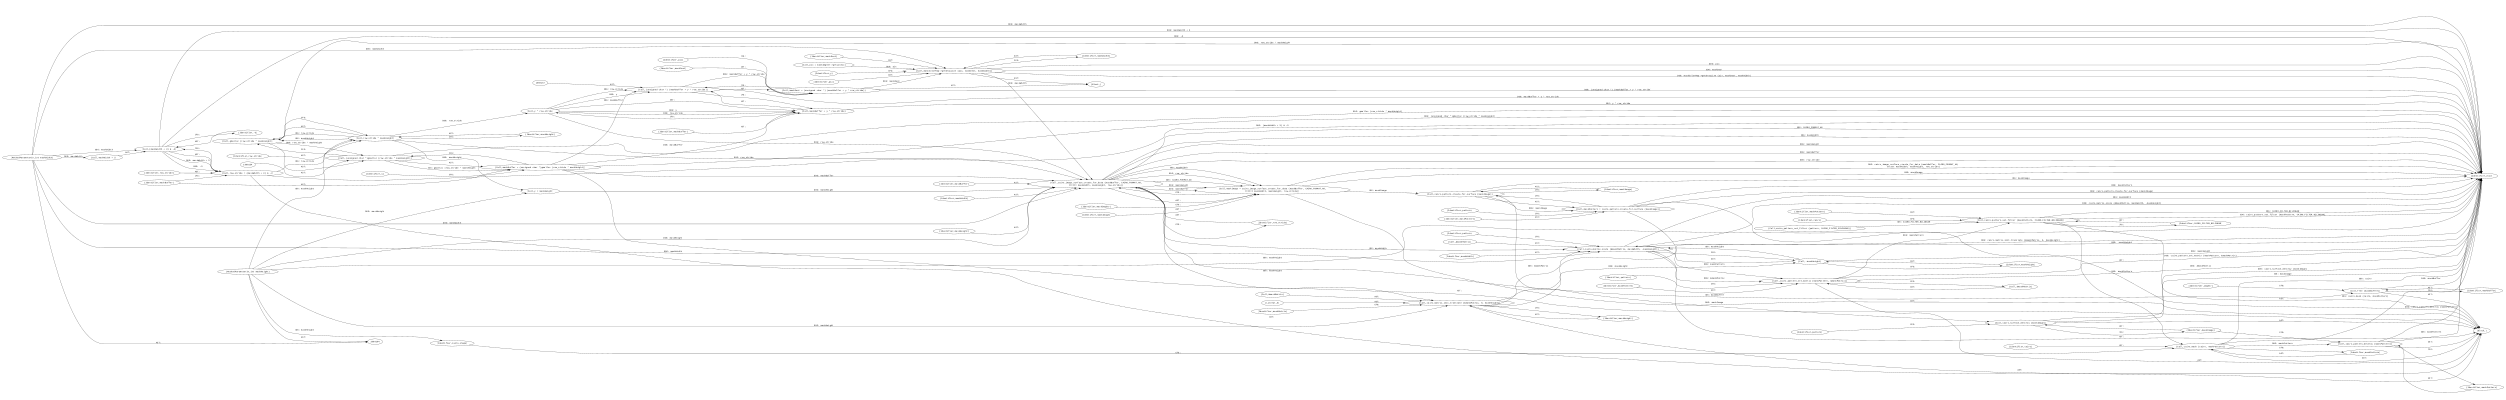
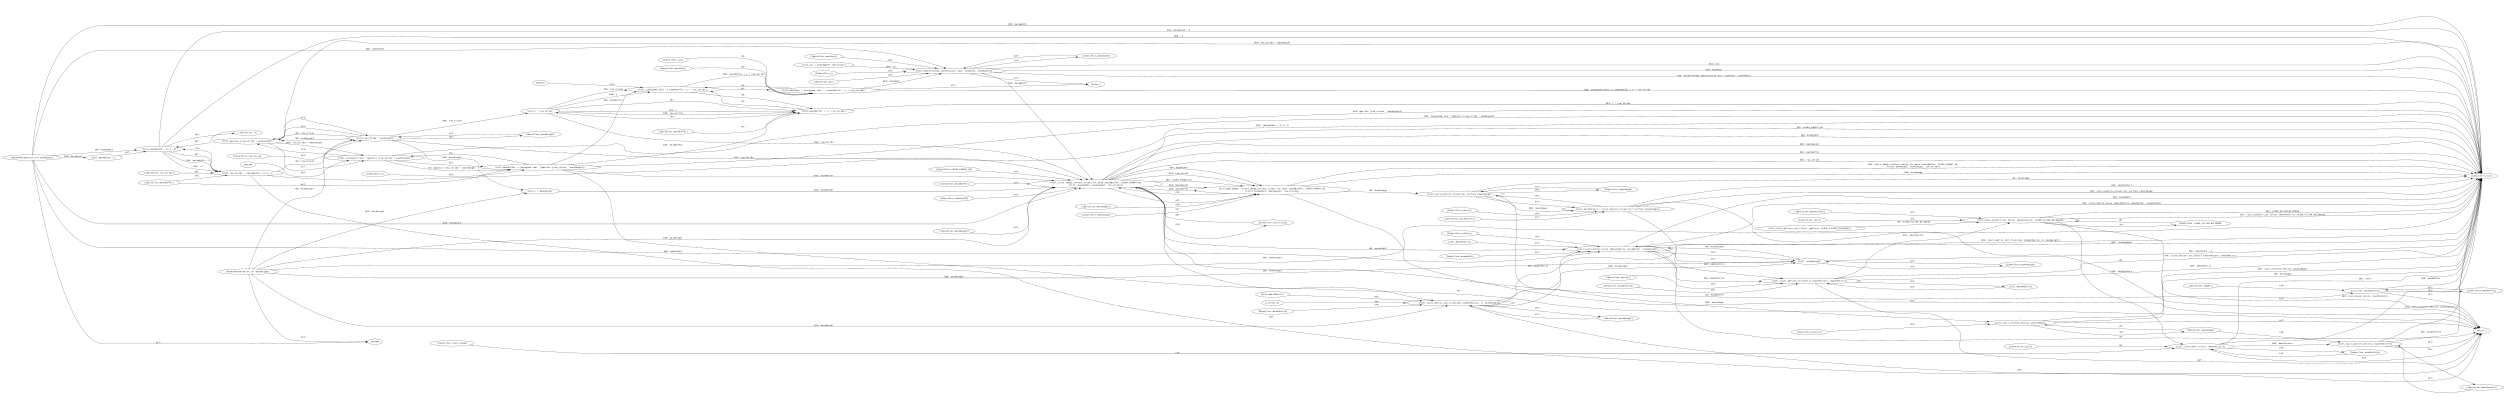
edge "(Call,(unsigned char *) (maskBuffer + y * row_stride))" -> "(Identifier,void)": removed, label "DDG: maskBuffer + y * row_stride"
node "(Identifier,CAIRO_FORMAT_A8)": added
edge "(Call,-maskHeight)" -> "(Identifier,void)": label "DDG: maskHeight" -> "DDG: maskWidth + 3"
edge "(MethodParameterIn,int maskHeight)" -> "(Identifier,cairo_shape)": now "(MethodParameterIn,int maskHeight)" -> "(Call,-maskHeight)"
